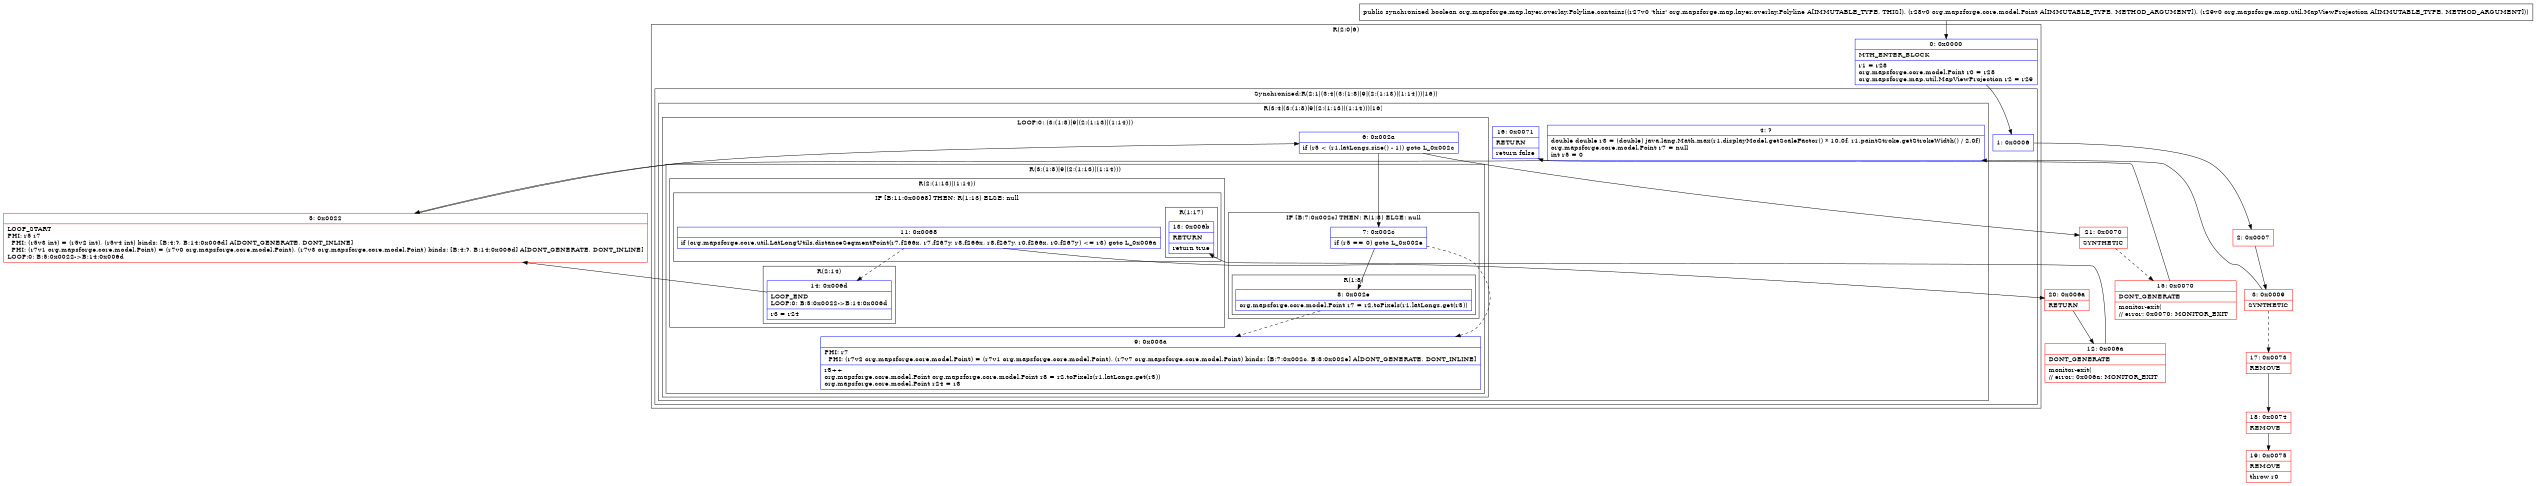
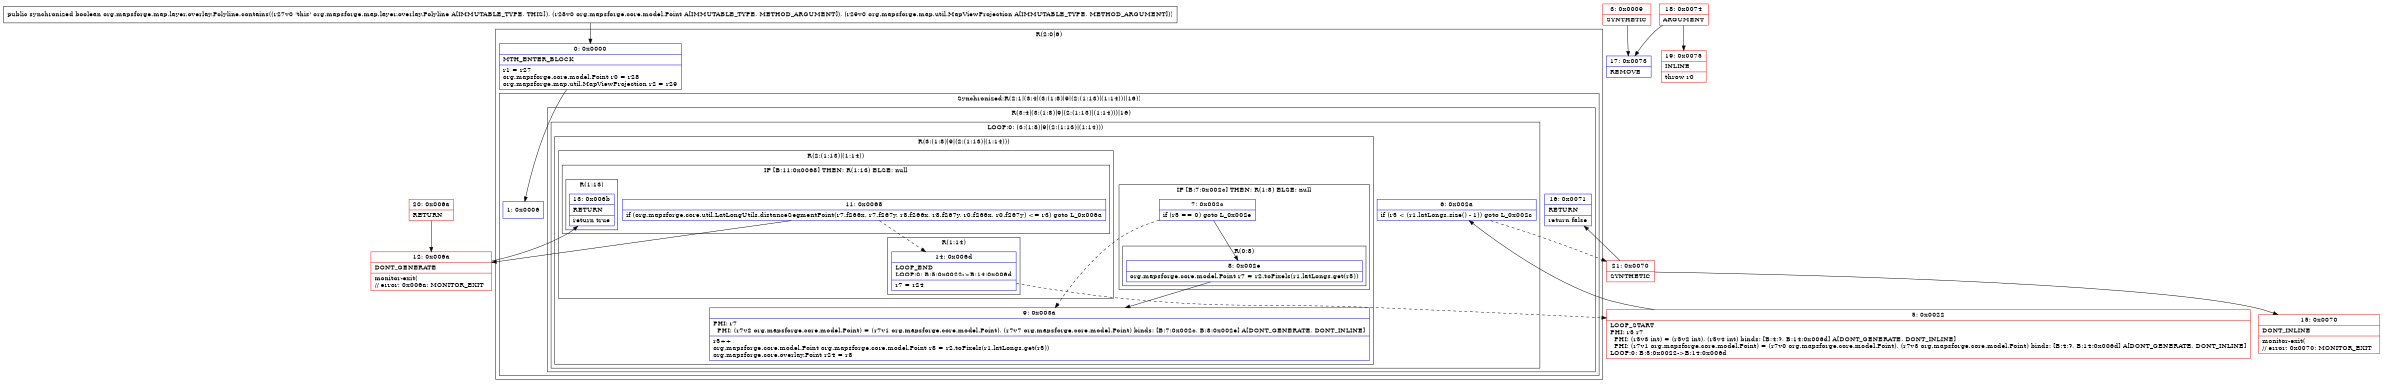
node "0: 0x0000": text "r1 = r28" -> "r1 = r27"
node "4: ?": removed
edge "15: 0x0070" -> "16: 0x0071": now "21: 0x0070" -> "16: 0x0071"
edge "6: 0x002a" -> "7: 0x002c": removed
edge "6: 0x002a" -> "21: 0x0070": style solid -> dashed
cluster "R(1:17)": label "R(1:17)" -> "R(1:13)"
node "2: 0x0007": removed
edge "21: 0x0070" -> "15: 0x0070": style dashed -> solid
edge "11: 0x0068" -> "20: 0x006a": now "11: 0x0068" -> "12: 0x006a"
cluster "R(2:14)": label "R(2:14)" -> "R(1:14)"
edge "14: 0x006d" -> "5: 0x0022": style solid -> dashed
cluster "R(1:8)": label "R(1:8)" -> "R(0:8)"
node "15: 0x0070": text "DONT_GENERATE" -> "DONT_INLINE"
node "14: 0x006d": text "r3 = r24" -> "r7 = r24"
edge "8: 0x002e" -> "9: 0x003a": style dashed -> solid
edge "3: 0x0009" -> "17: 0x0073": style dashed -> solid
node "17: 0x0073": color red -> blue
node "9: 0x003a": text "org.mapsforge.core.model.Point r24 = r8" -> "org.mapsforge.core.overlay.Point r24 = r8"
edge "17: 0x0073" -> "18: 0x0074": reversed
node "18: 0x0074": text "REMOVE" -> "ARGUMENT"
node "19: 0x0075": text "REMOVE" -> "INLINE"
